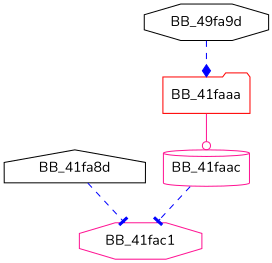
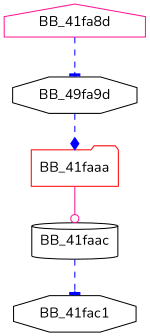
node "BB_41fa8d": color black -> deeppink
node "BB_41faac": color deeppink -> black
edge "BB_41fa8d" -> "BB_41fac1": now "BB_41fa8d" -> "BB_49fa9d"
node "BB_41fac1": color deeppink -> black
